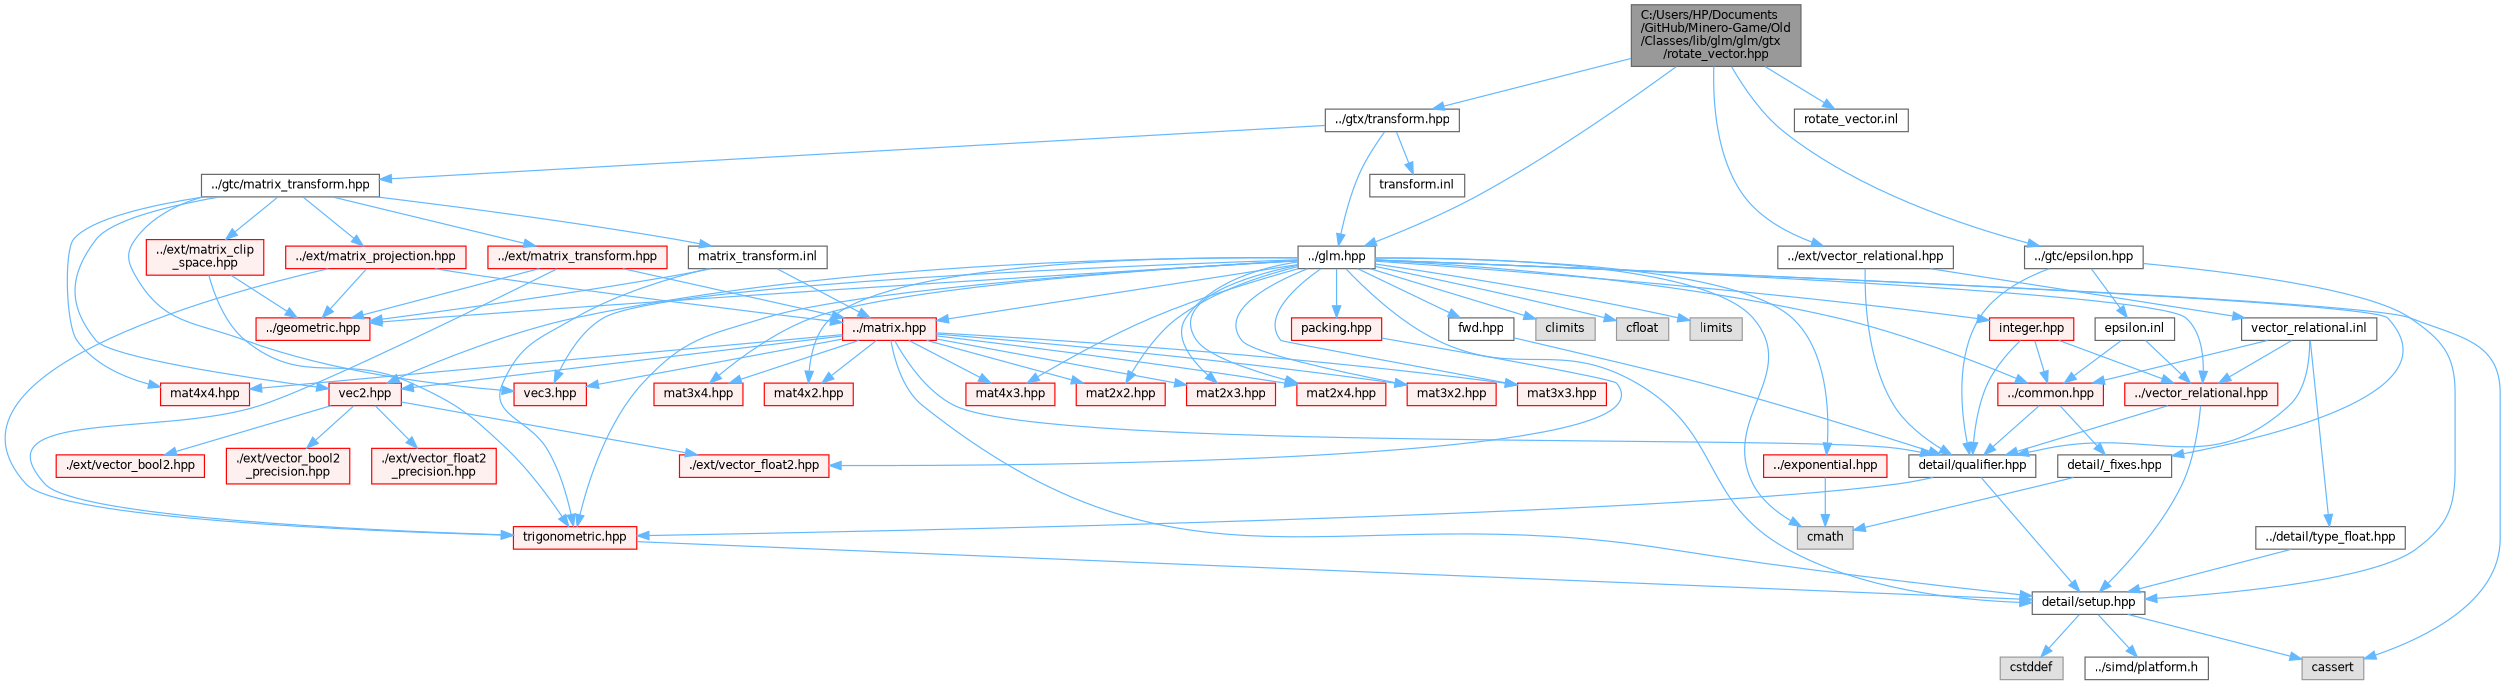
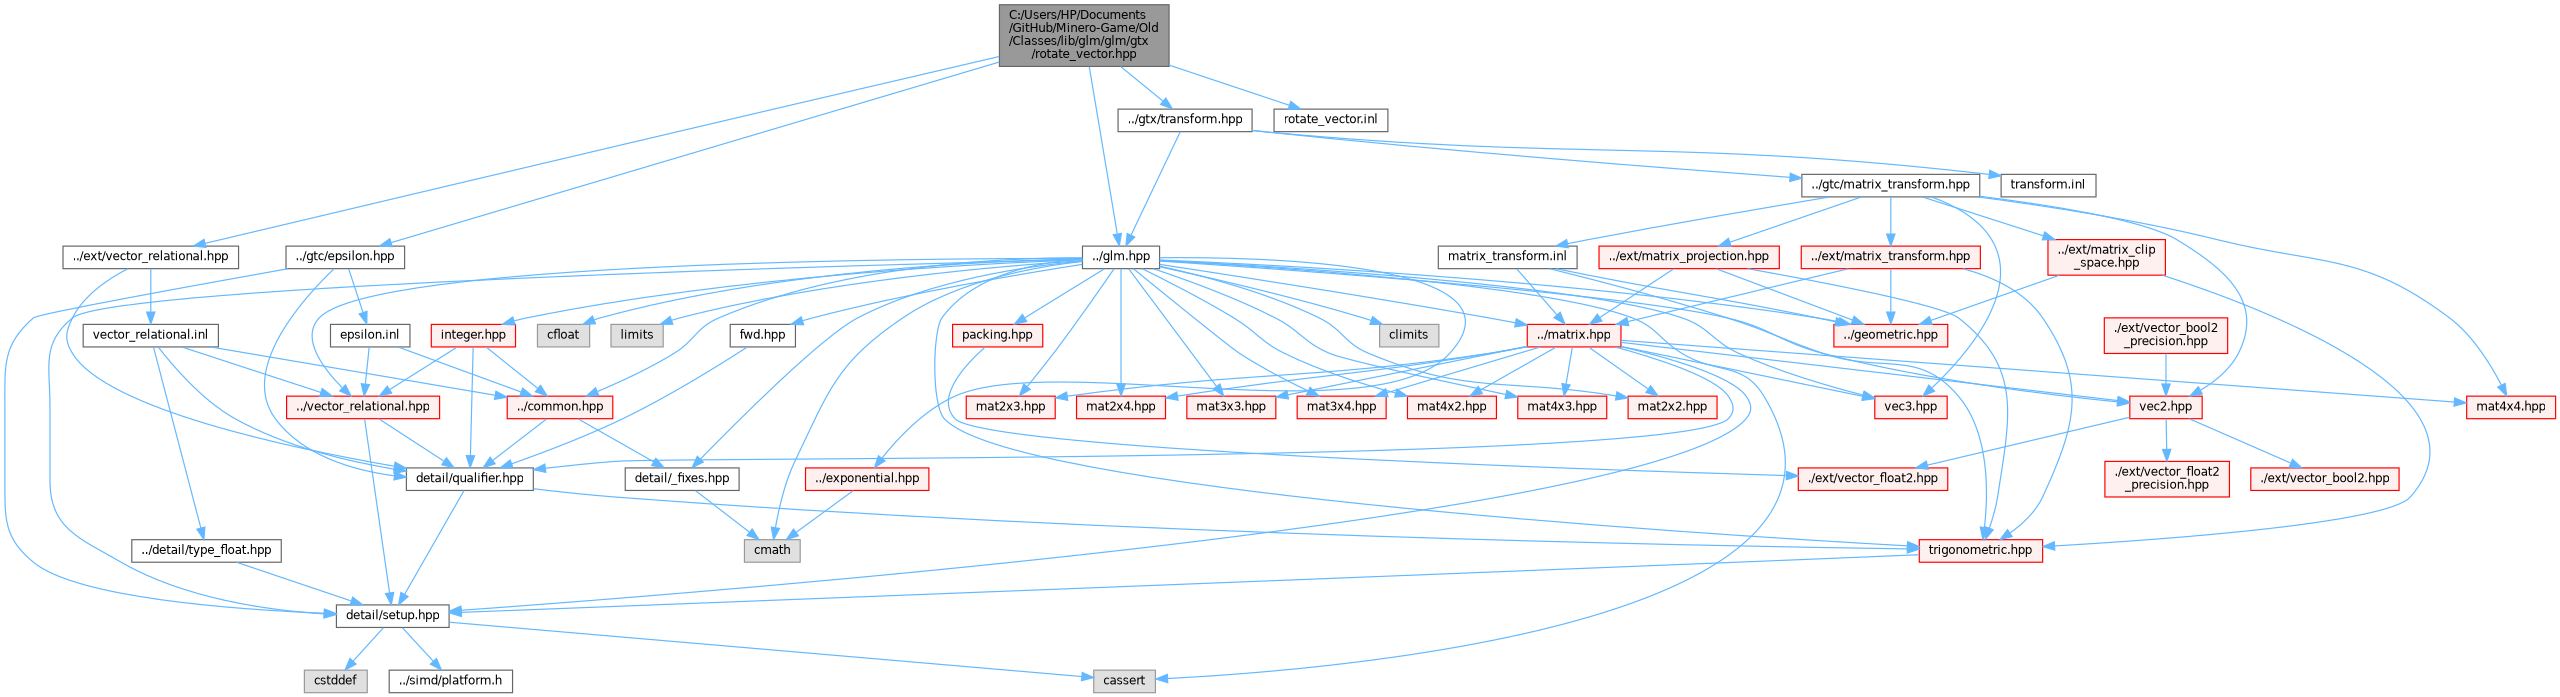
node "mat3x2.hpp": removed
edge "vec2.hpp" -> "./ext/vector_bool2 _precision.hpp": reversed
